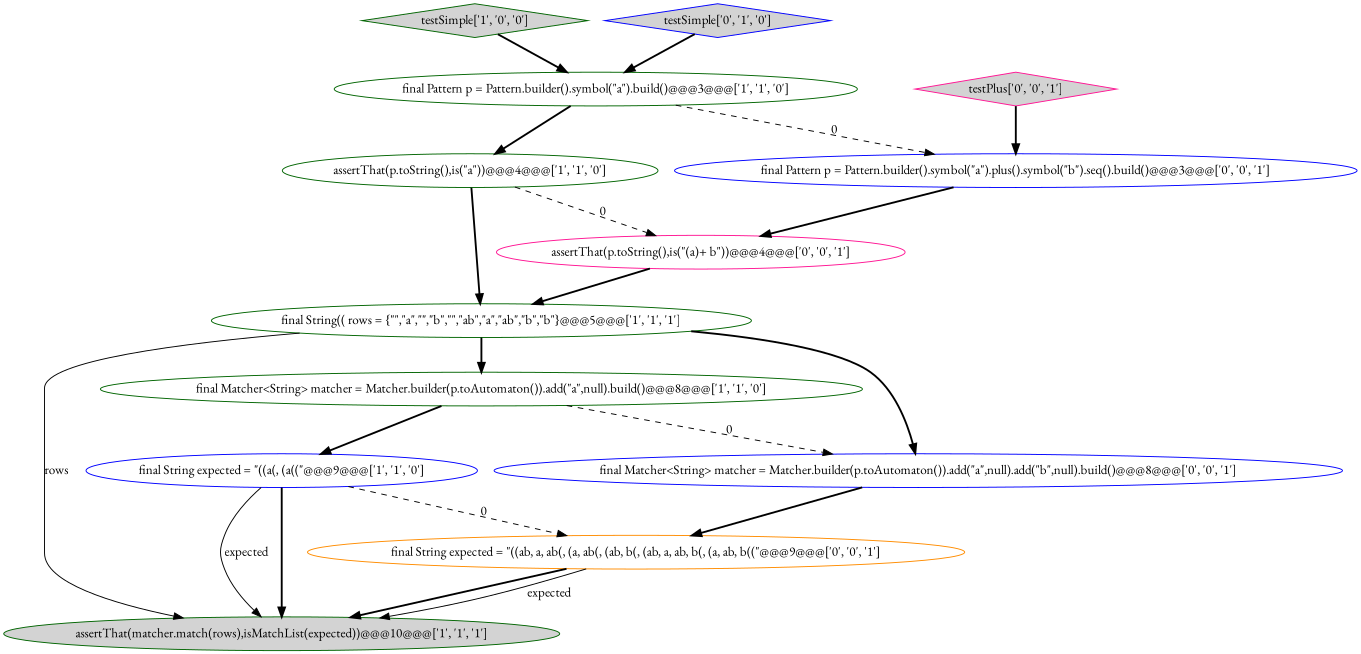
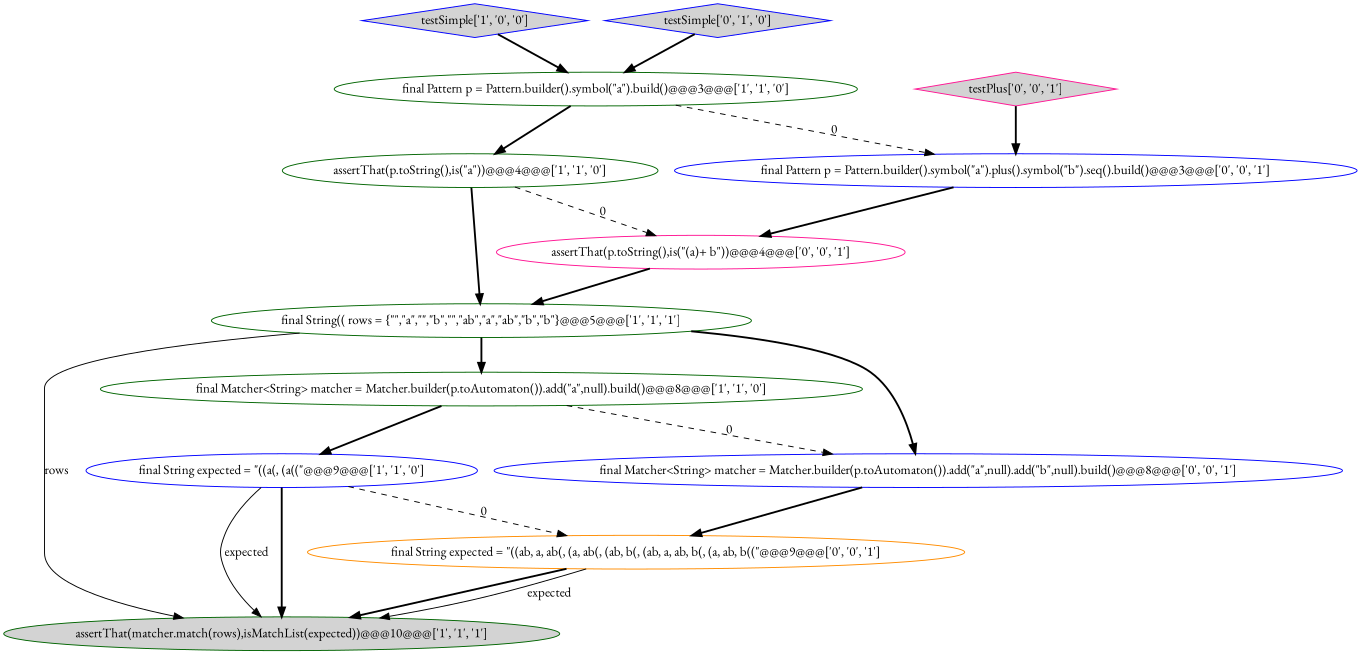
node "testSimple['1', '0', '0']": color darkgreen -> blue
